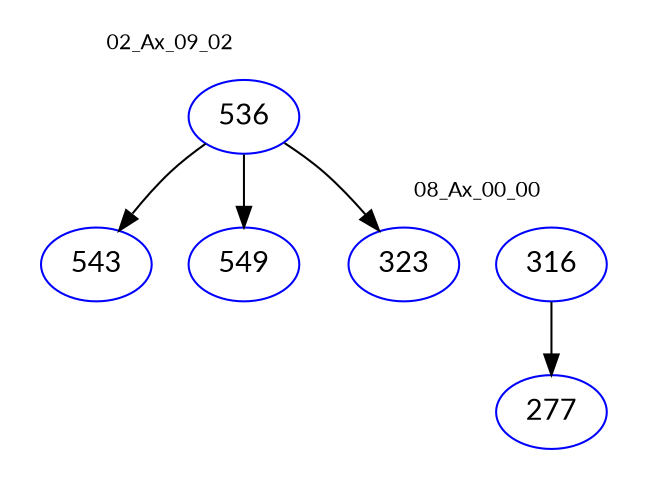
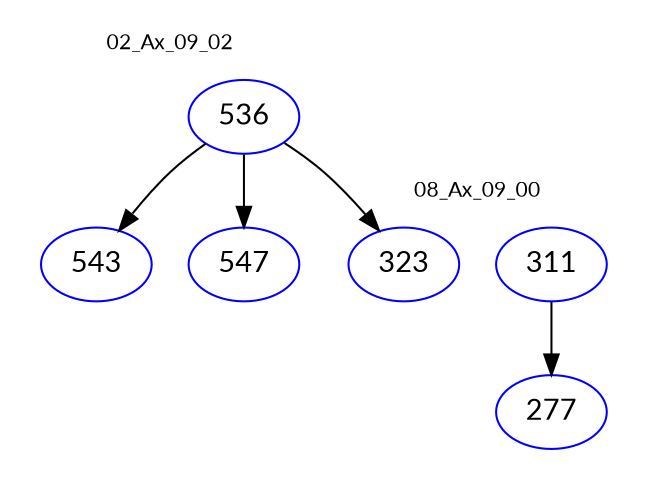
cluster "08_Ax_00_00": label "08_Ax_00_00" -> "08_Ax_09_00"
node "549": label "549" -> "547"
node "316": label "316" -> "311"
